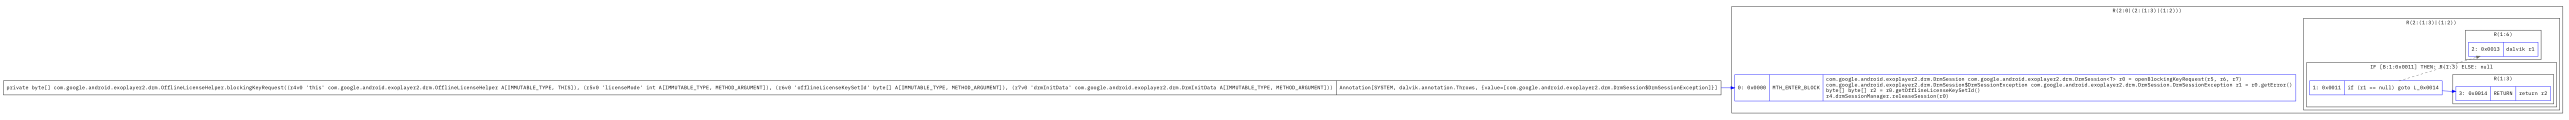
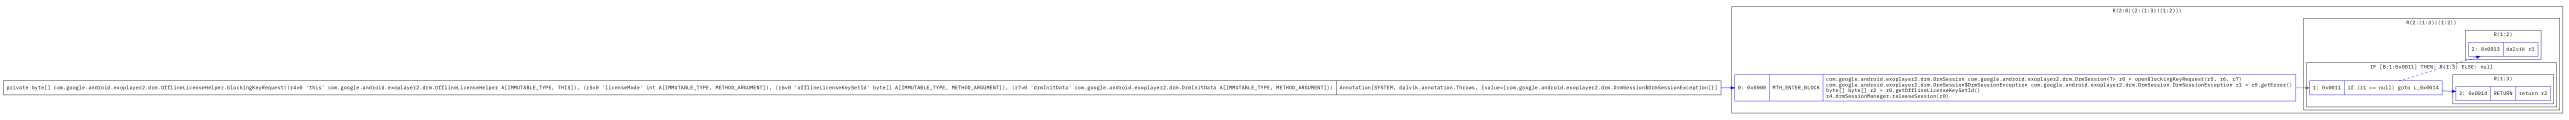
cluster "R(1:6)": label "R(1:6)" -> "R(1:2)"
edge "1: 0x0011" -> "2: 0x0013": color gray40 -> blue
edge "0: 0x0000" -> "1: 0x0011": added
